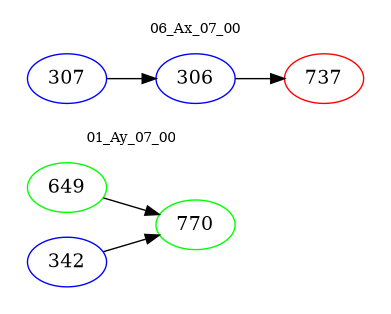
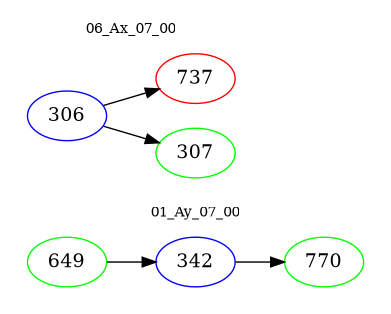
node "307": color blue -> green
edge "307" -> "306": reversed
edge "649" -> "770": now "649" -> "342"
